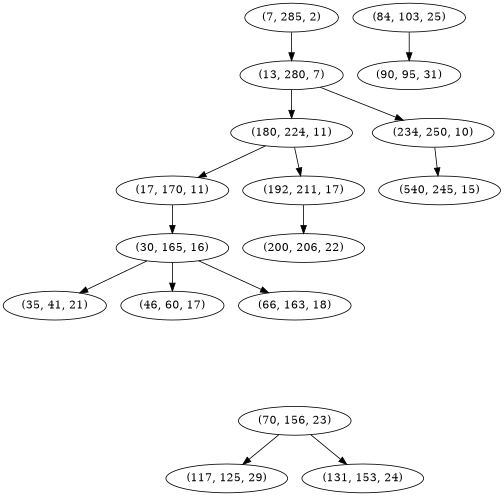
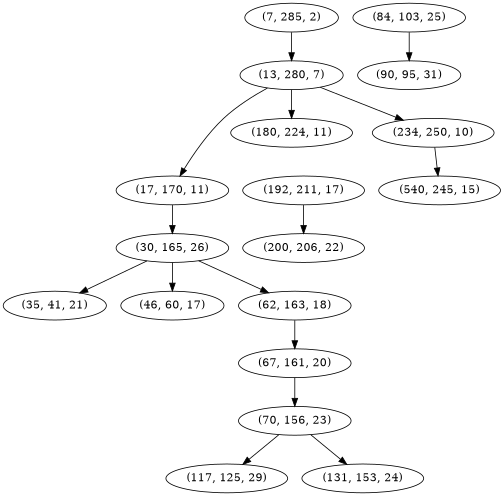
edge "(180, 224, 11)" -> "(192, 211, 17)": removed
edge "(180, 224, 11)" -> "(17, 170, 11)": now "(13, 280, 7)" -> "(17, 170, 11)"
node "(30, 165, 16)": label "(30, 165, 16)" -> "(30, 165, 26)"
node "(66, 163, 18)": label "(66, 163, 18)" -> "(62, 163, 18)"
node "(67, 161, 20)": added
